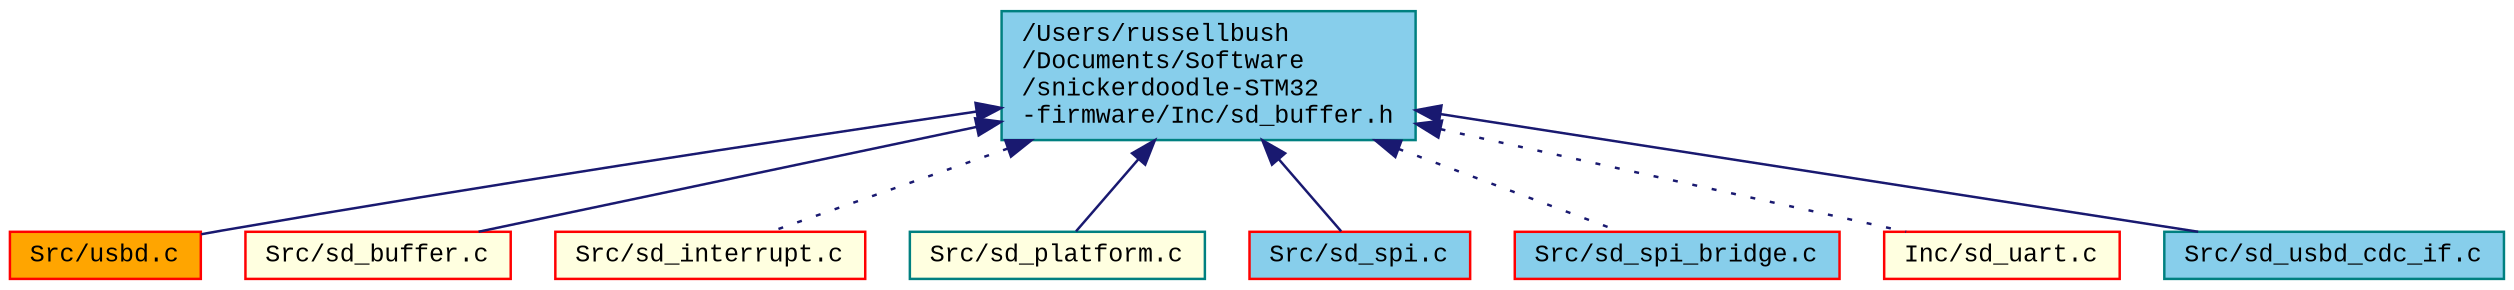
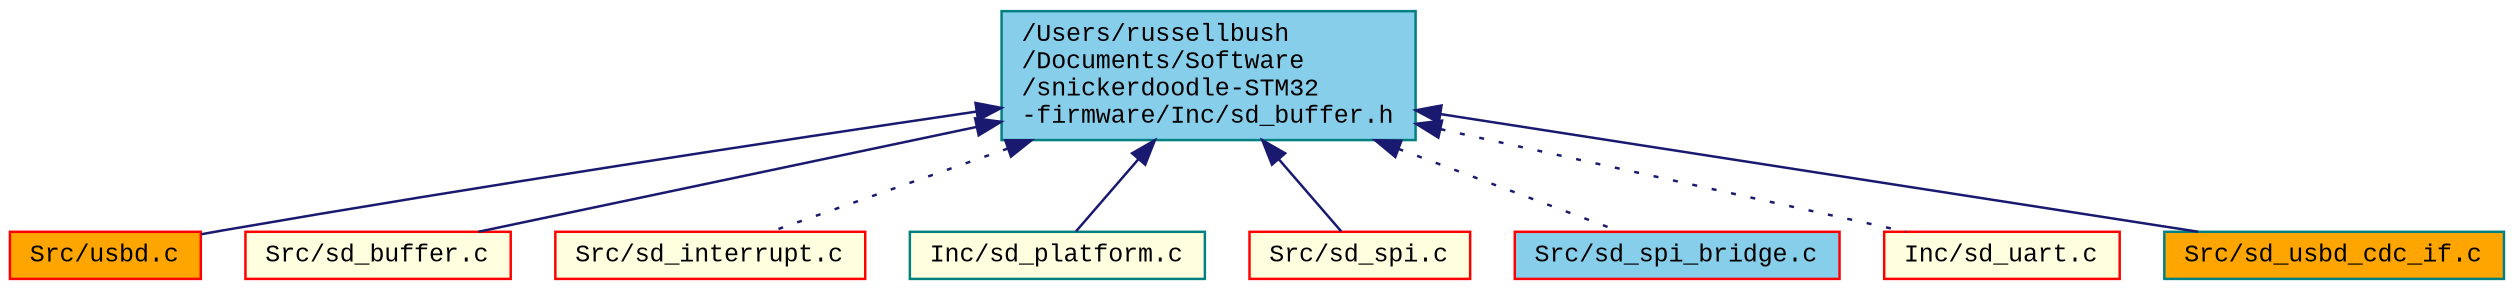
node "Src/sd_platform.c": label "Src/sd_platform.c" -> "Inc/sd_platform.c"
node "Src/sd_spi.c": fillcolor skyblue -> lightyellow
node "Src/sd_usbd_cdc_if.c": fillcolor skyblue -> orange
